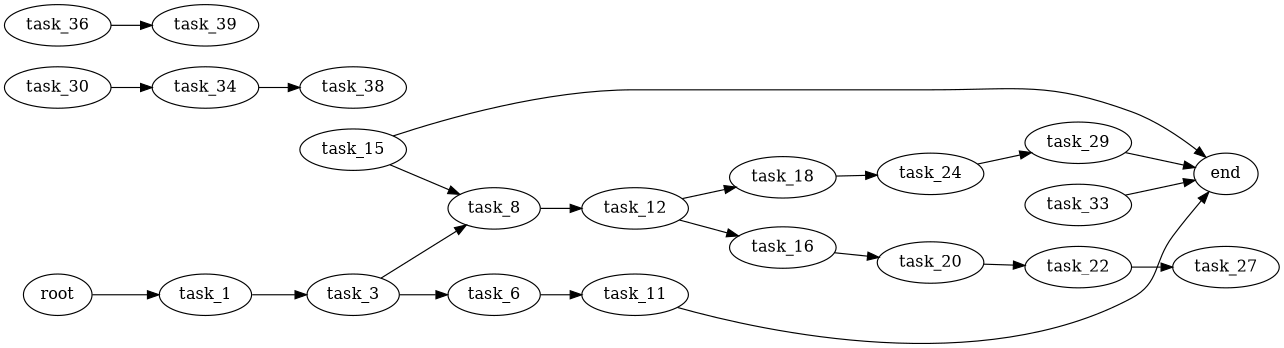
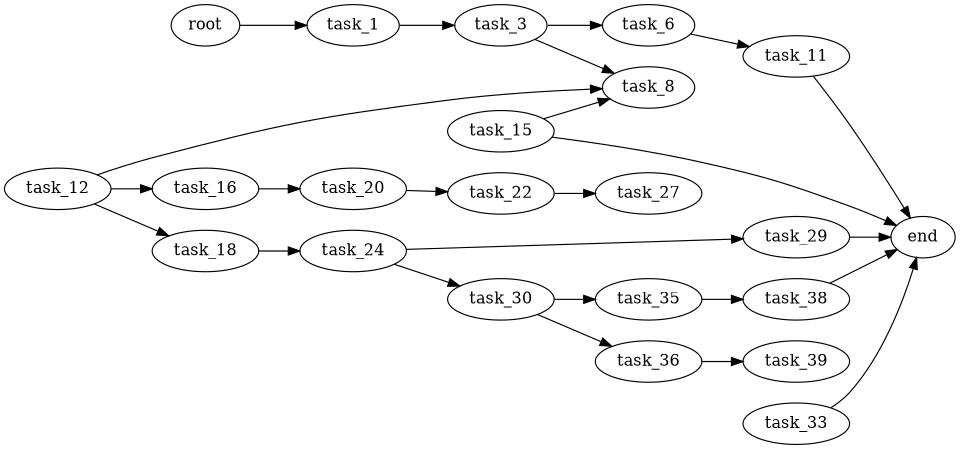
node "task_34": label "task_34" -> "task_35"
edge "task_8" -> "task_12": reversed
edge "task_38" -> "end": added
edge "task_24" -> "task_30": added
edge "task_30" -> "task_36": added
